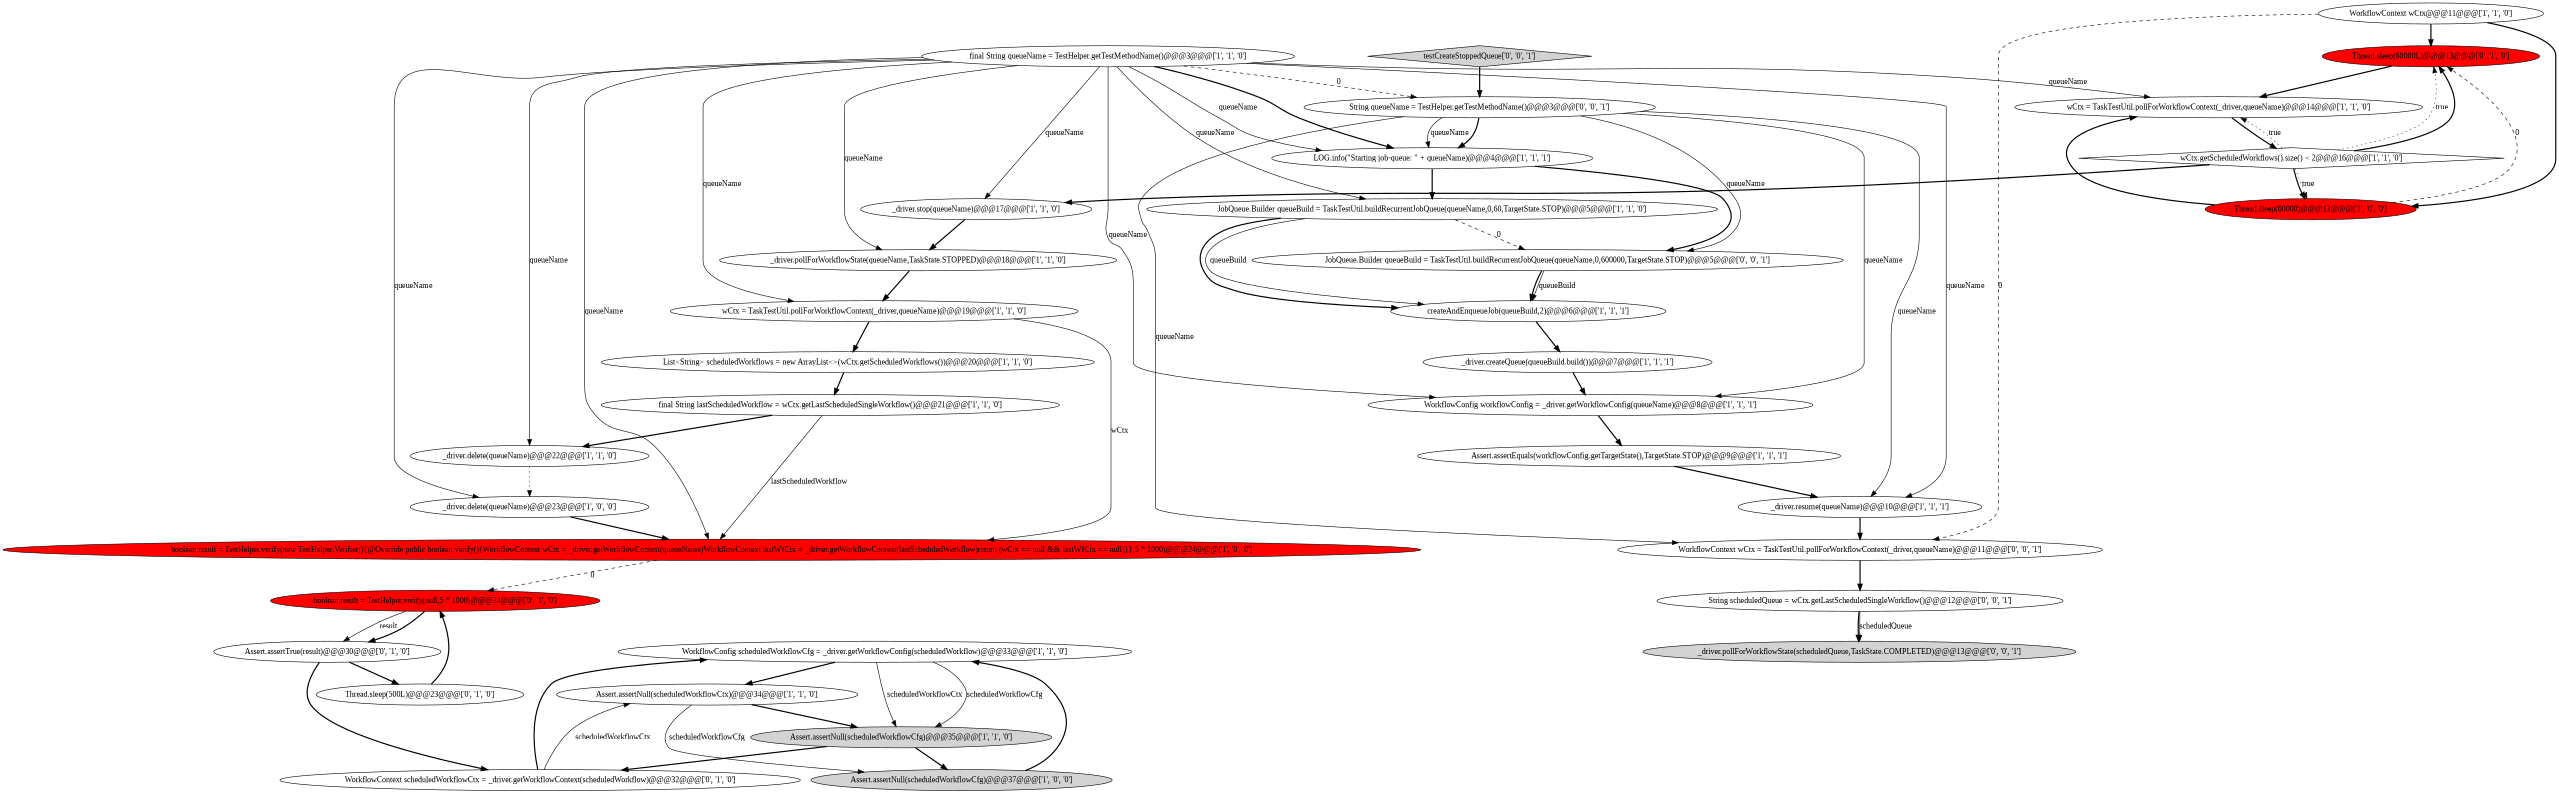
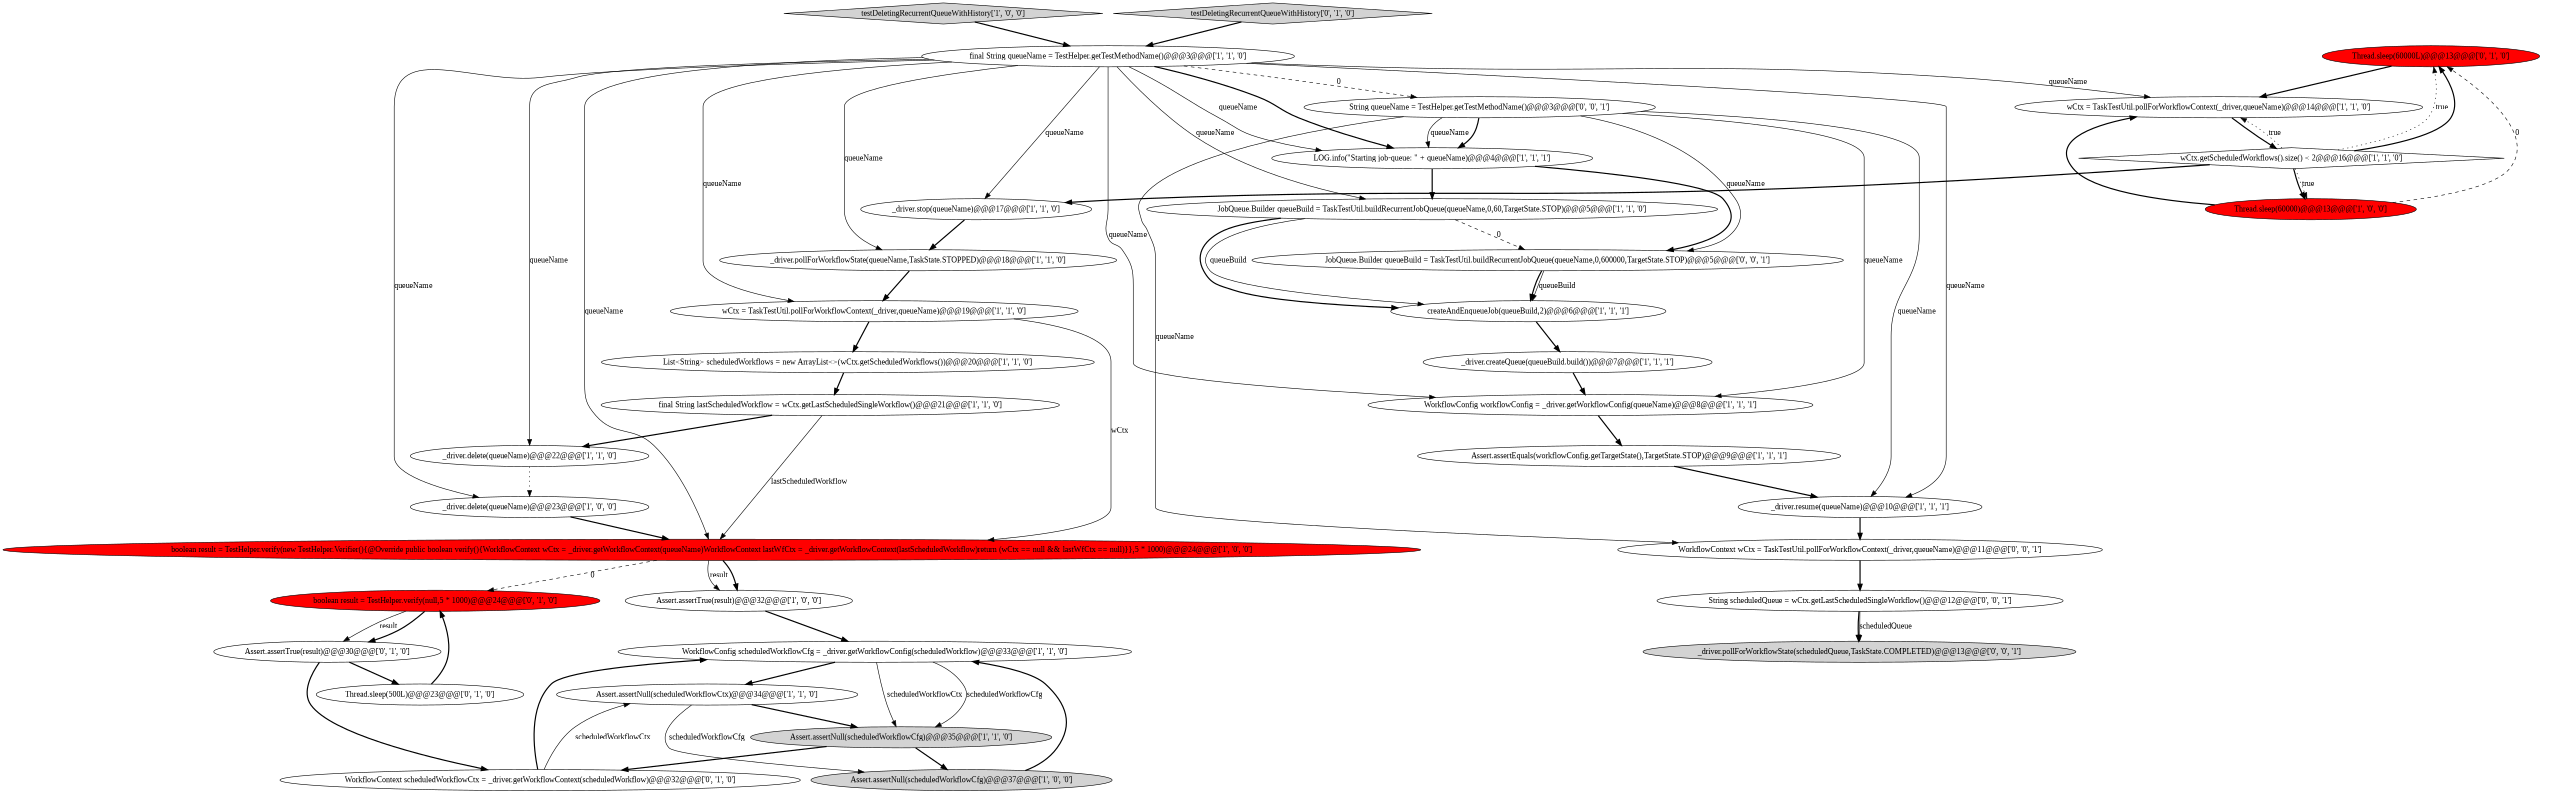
node "testDeletingRecurrentQueueWithHistory['1', '0', '0']": added
node "testDeletingRecurrentQueueWithHistory['0', '1', '0']": added
node "WorkflowContext wCtx@@@11@@@['1', '1', '0']": removed
node "testCreateStoppedQueue['0', '0', '1']": removed
node "Assert.assertTrue(result)@@@32@@@['1', '0', '0']": added
